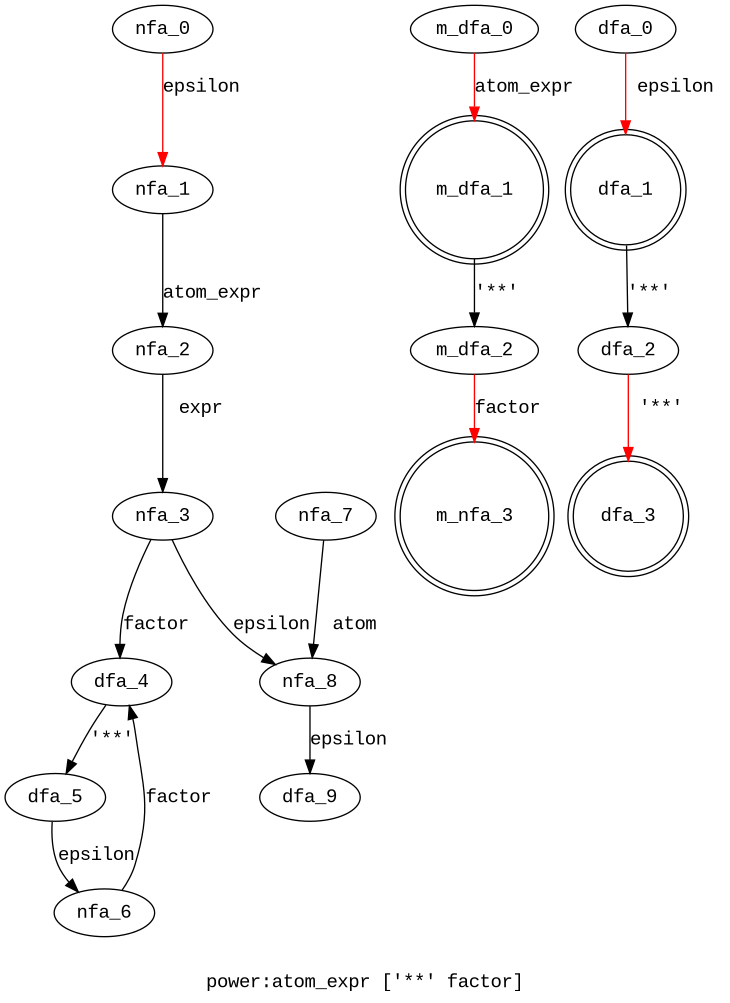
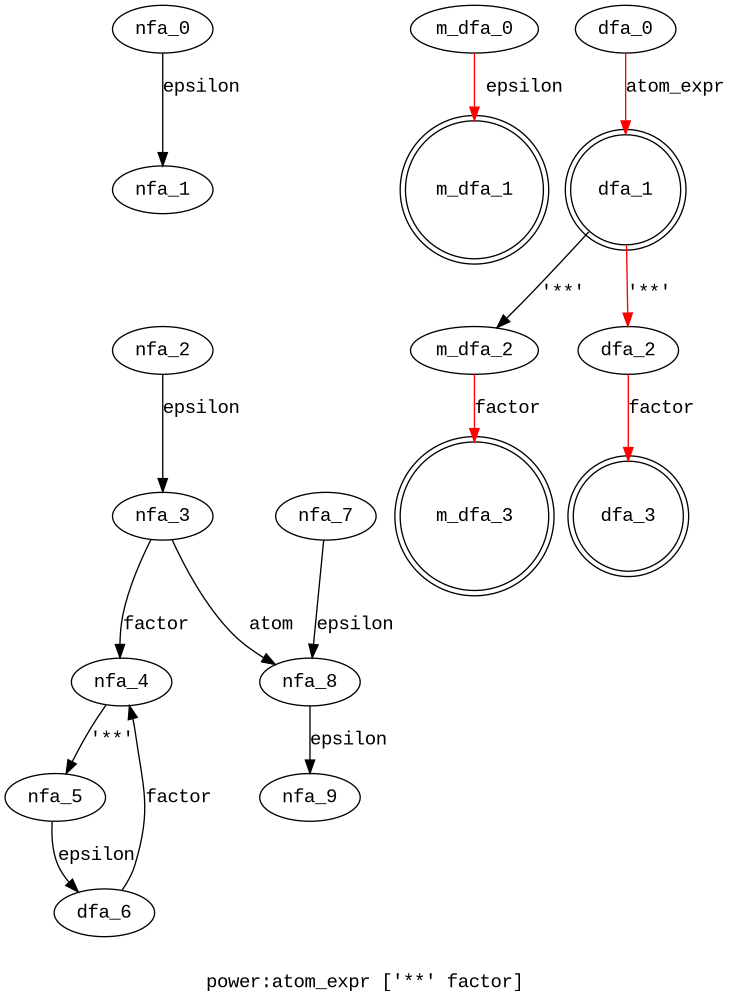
edge "m_dfa_0" -> "m_dfa_1": label "atom_expr" -> "epsilon"
edge "dfa_0" -> "dfa_1": label "epsilon" -> "atom_expr"
edge "nfa_0" -> "nfa_1": color red -> black
edge "nfa_1" -> "nfa_2": removed, label "atom_expr"
edge "dfa_1" -> "dfa_2": color black -> red
edge "m_dfa_1" -> "m_dfa_2": now "dfa_1" -> "m_dfa_2"
edge "nfa_2" -> "nfa_3": label "expr" -> "epsilon"
edge "dfa_2" -> "dfa_3": label "'**'" -> "factor"
node "m_nfa_3": label "m_nfa_3" -> "m_dfa_3"
edge "nfa_3" -> "nfa_8": label "epsilon" -> "atom"
edge "nfa_7" -> "nfa_8": label "atom" -> "epsilon"
node "dfa_4": label "dfa_4" -> "nfa_4"
node "dfa_5": label "dfa_5" -> "nfa_5"
node "dfa_9": label "dfa_9" -> "nfa_9"
node "nfa_6": label "nfa_6" -> "dfa_6"
